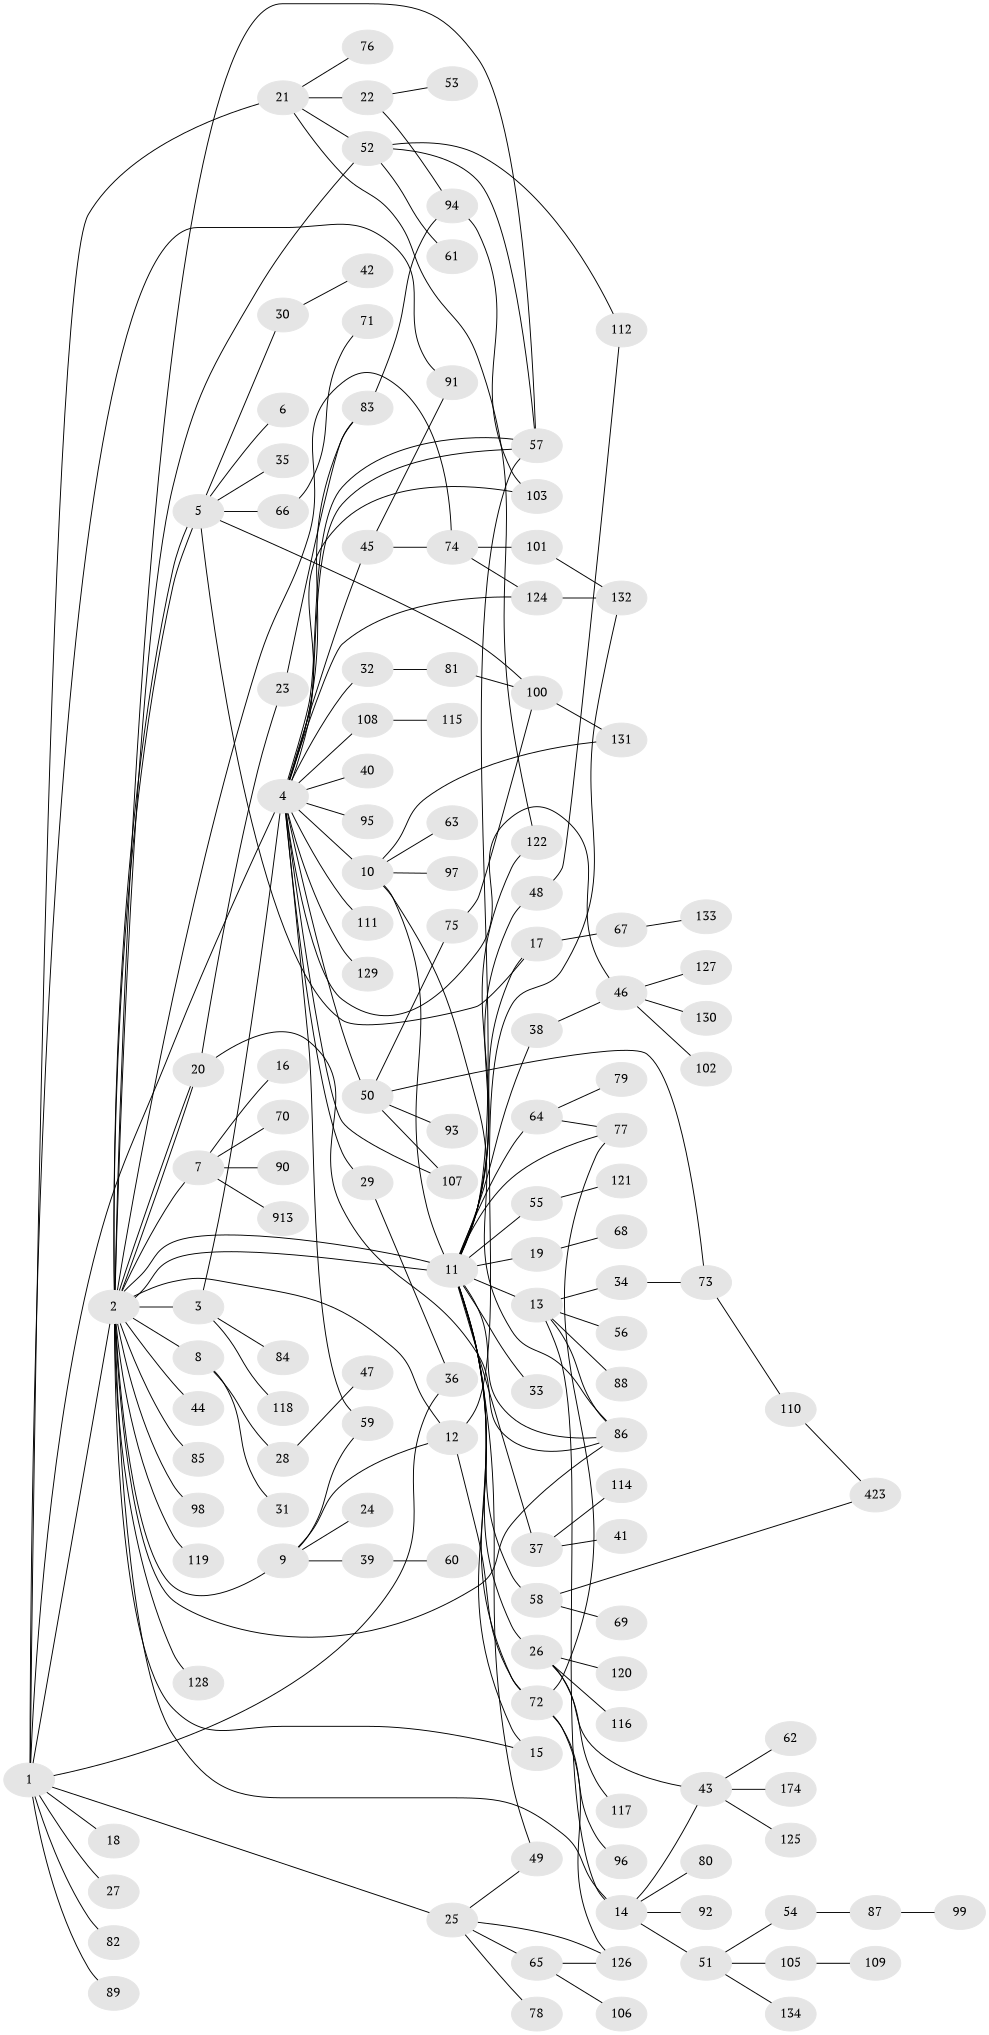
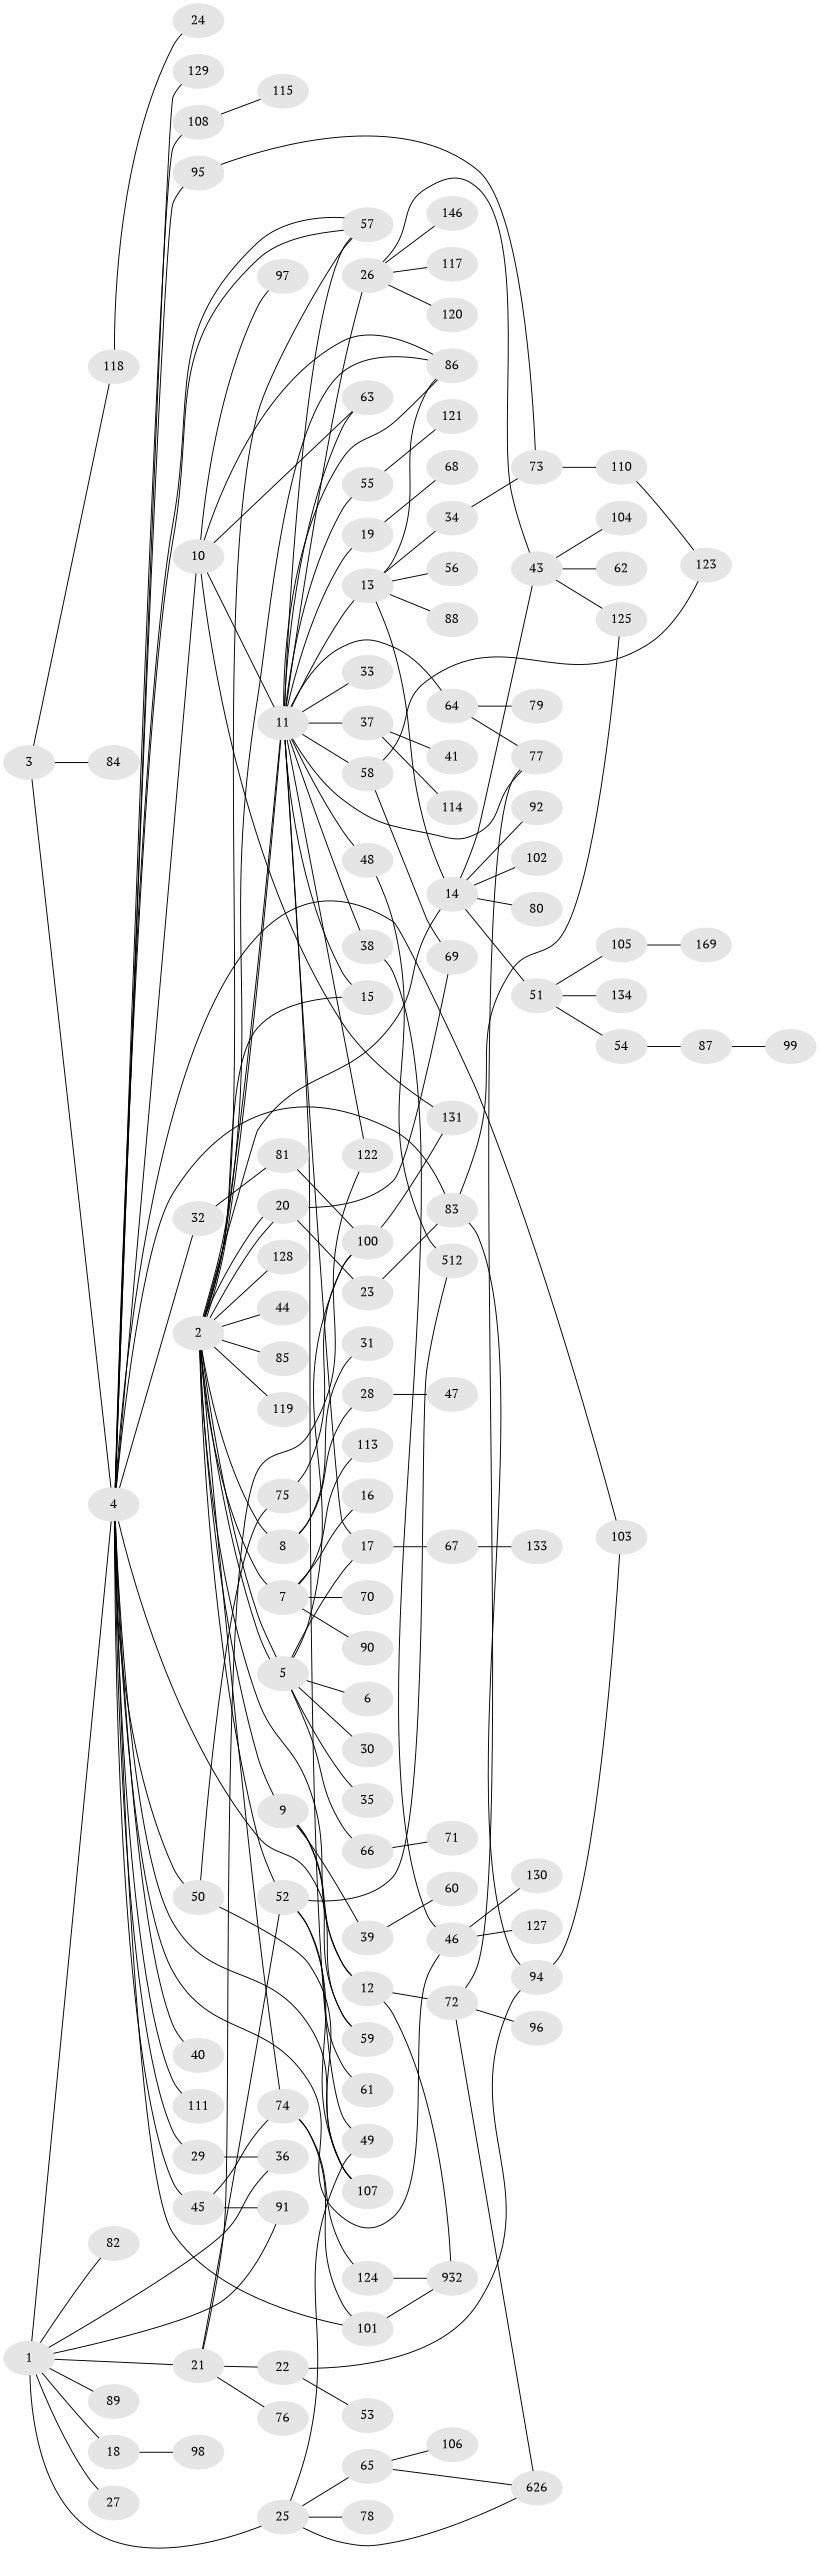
edge "52" -- "57": now "52" -- "107"
node "42": removed
node "112": label "112" -> "512"
node "132": label "132" -> "932"
edge "124" -- "4": now "101" -- "4"
edge "125" -- "83": added
edge "46" -- "102": now "14" -- "102"
edge "50" -- "73": now "95" -- "73"
node "93": removed
node "913": label "913" -> "113"
edge "20" -- "86": now "20" -- "69"
edge "2" -- "3": removed
edge "2" -- "98": now "18" -- "98"
edge "11" -- "72": now "11" -- "63"
node "423": label "423" -> "123"
edge "24" -- "9": now "24" -- "118"
edge "2" -- "1": removed
node "116": label "116" -> "146"
node "174": label "174" -> "104"
node "126": label "126" -> "626"
node "109": label "109" -> "169"
